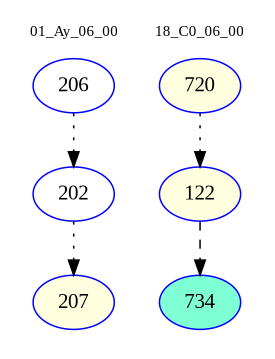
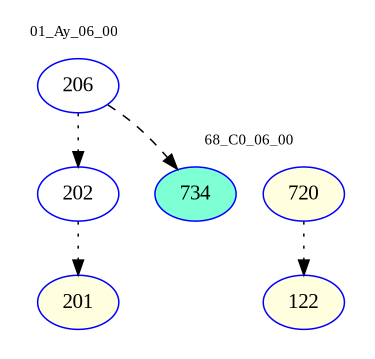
cluster "18_C0_06_00": label "18_C0_06_00" -> "68_C0_06_00"
edge "122" -> "734": now "206" -> "734"
node "207": label "207" -> "201"
